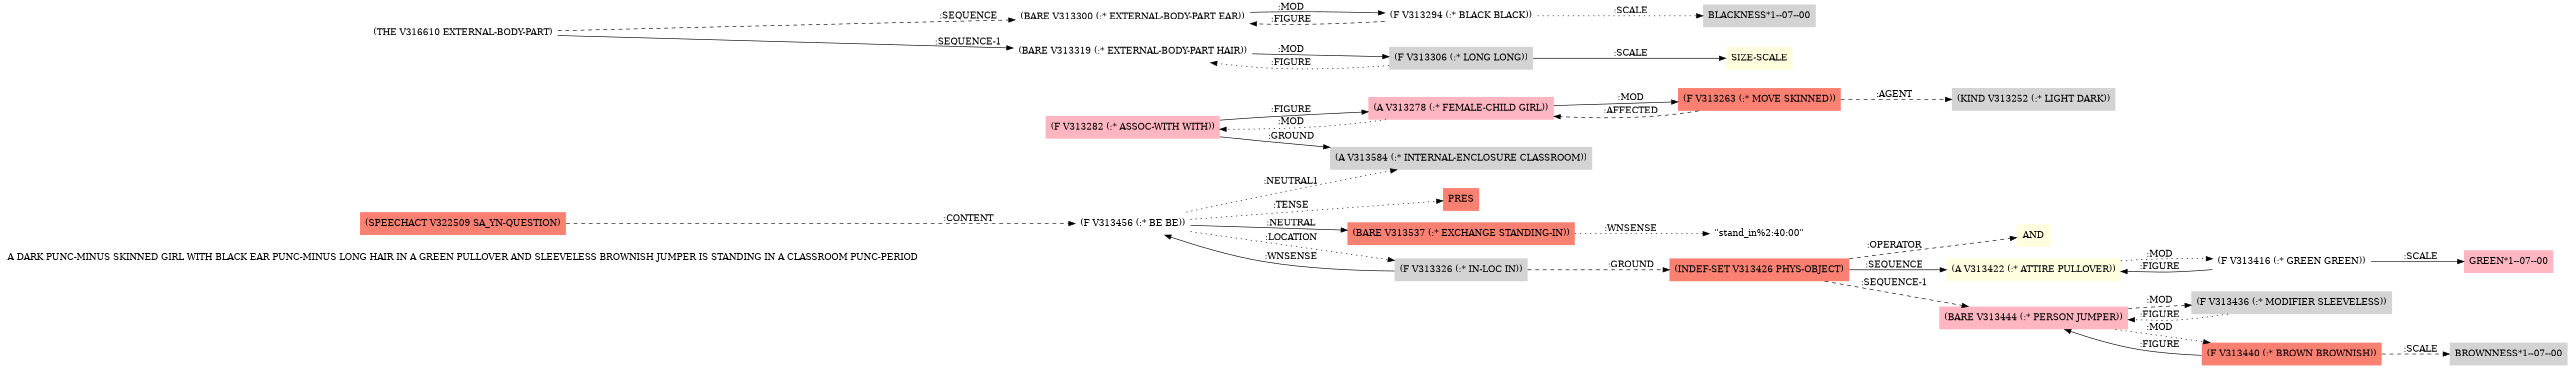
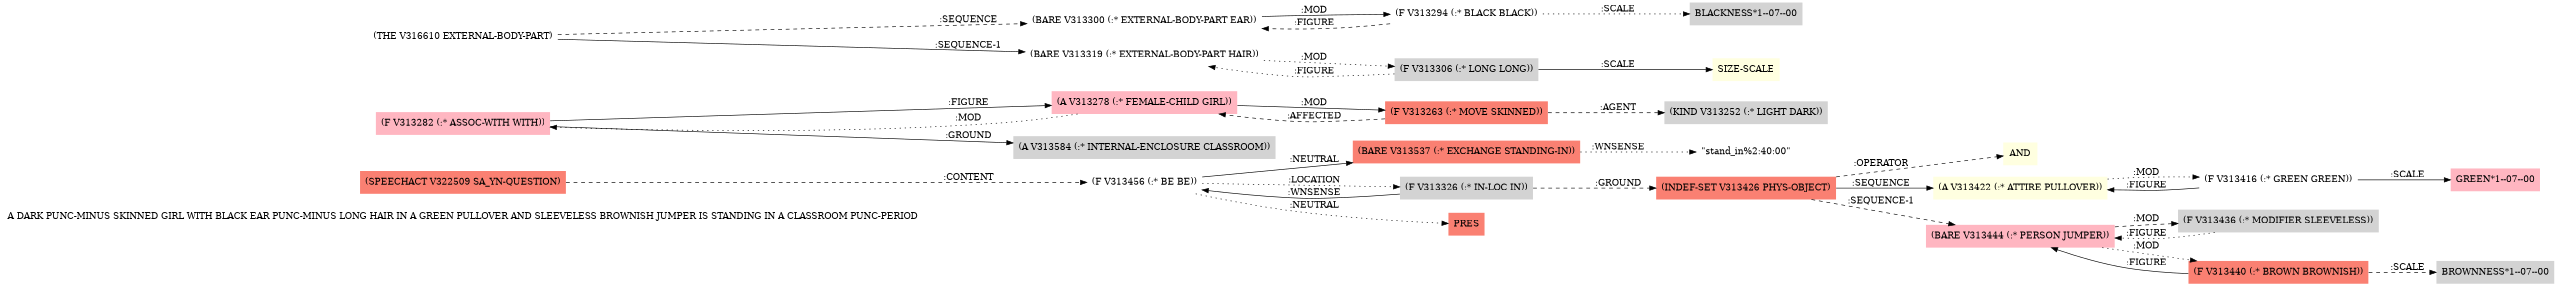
edge "(BARE V313319 (:* EXTERNAL-BODY-PART HAIR))" -> "(F V313306 (:* LONG LONG))": style solid -> dotted
edge "(F V313456 (:* BE BE))" -> "(A V313584 (:* INTERNAL-ENCLOSURE CLASSROOM))": removed, label ":NEUTRAL1"
edge "(F V313456 (:* BE BE))" -> "PRES": label ":TENSE" -> ":NEUTRAL"
